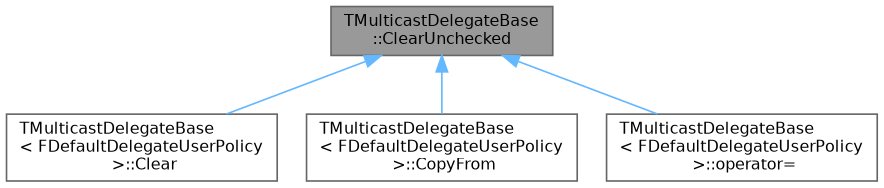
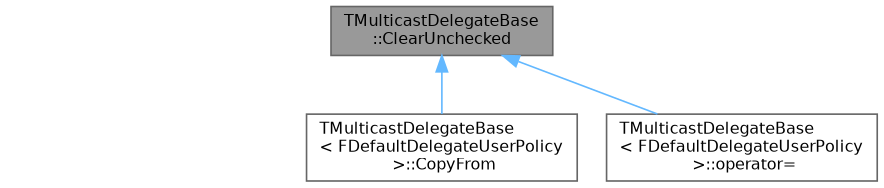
node "TMulticastDelegateBase < FDefaultDelegateUserPolicy >::Clear": removed
